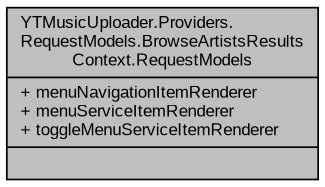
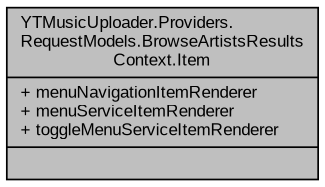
node "YTMusicUploader.Providers.": text "Context.RequestModels" -> "Context.Item"
